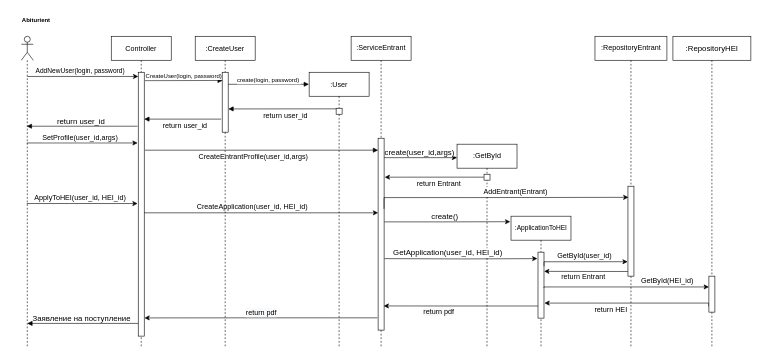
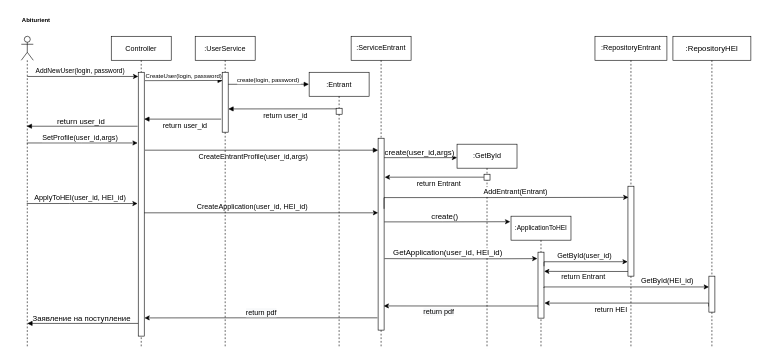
node ":CreateUser": label ":CreateUser" -> ":UserService"
node ":User": label ":User" -> ":Entrant"
